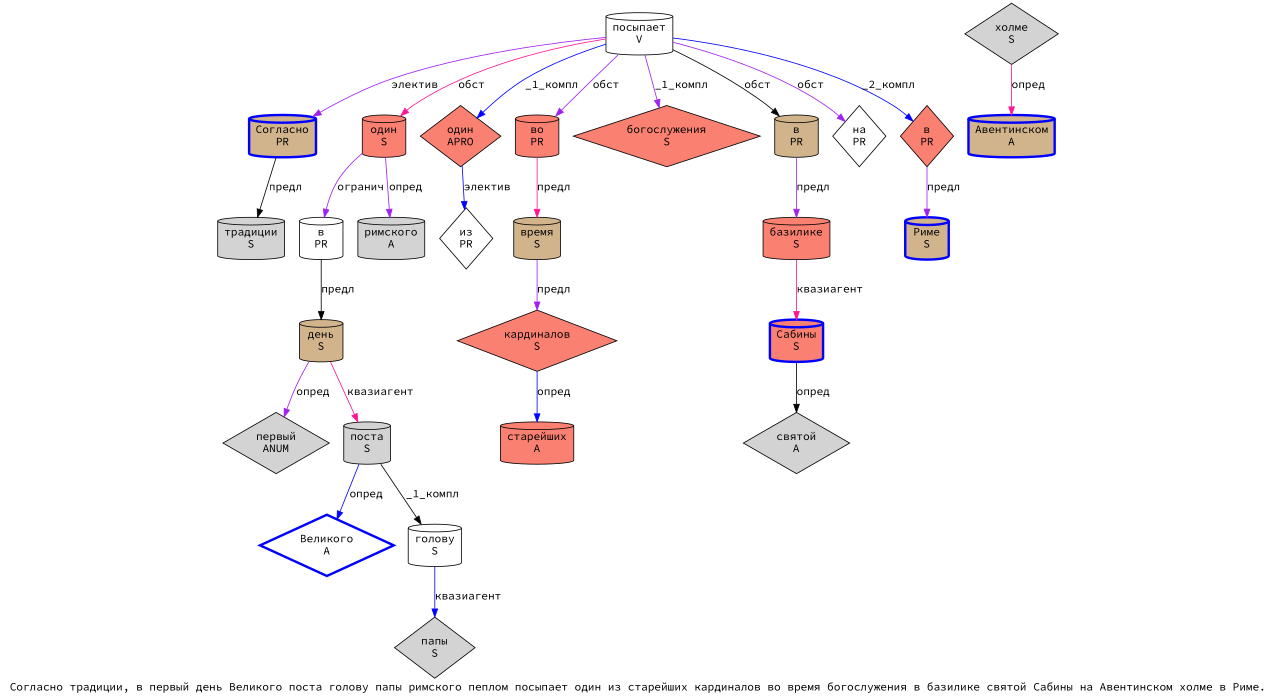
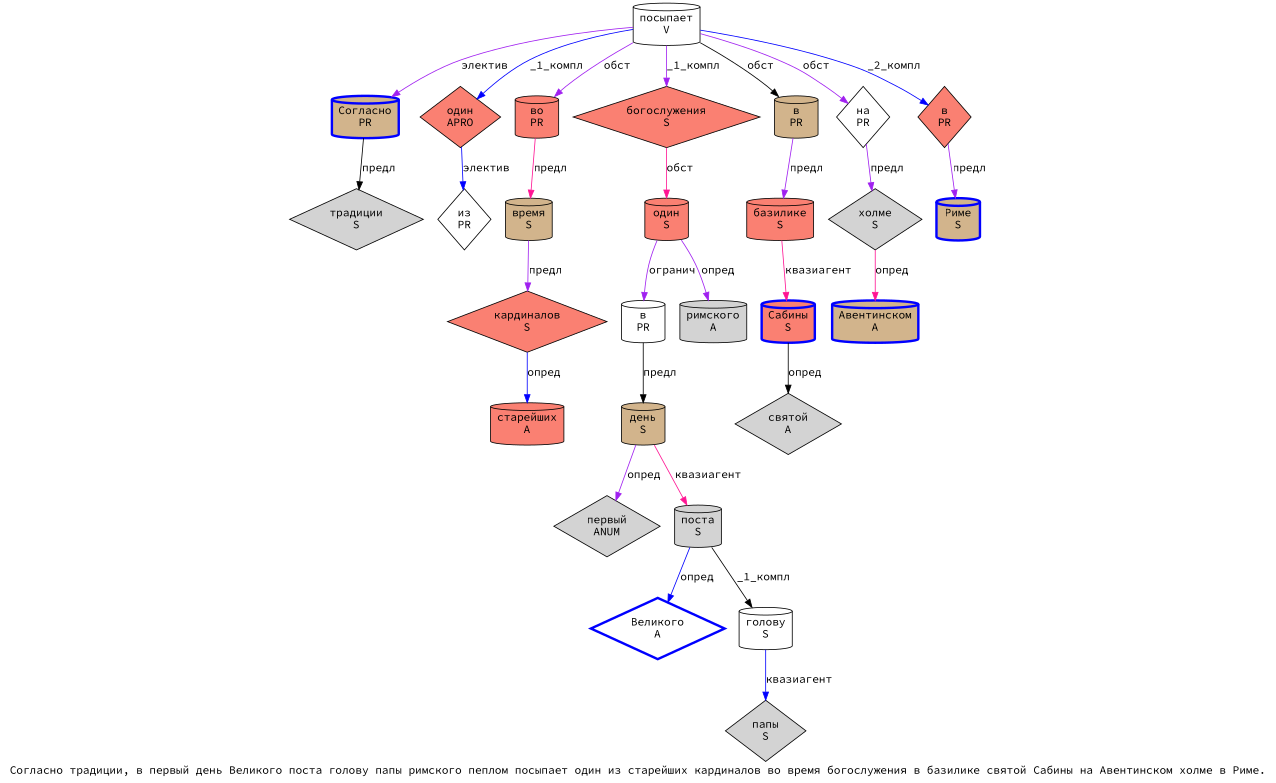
edge "посыпает V" -> "один S": now "богослужения S" -> "один S"
edge "на PR" -> "холме S": added, label "предл"
node "традиции S": shape cylinder -> diamond
